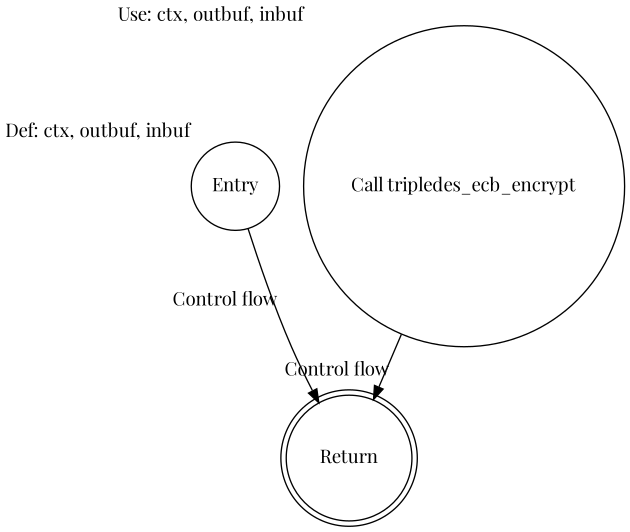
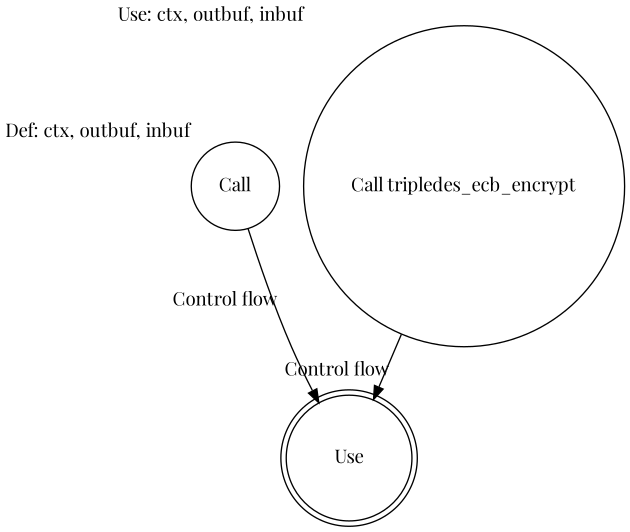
node "Entry Def: ctx, outbuf, inbuf": label "Entry Def: ctx, outbuf, inbuf" -> "Call Def: ctx, outbuf, inbuf"
node "Return": label "Return" -> "Use"
